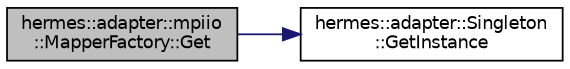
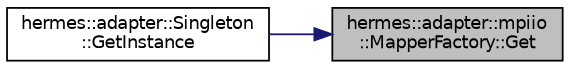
edge "hermes::adapter::mpiio ::MapperFactory::Get" -> "hermes::adapter::Singleton ::GetInstance": reversed
